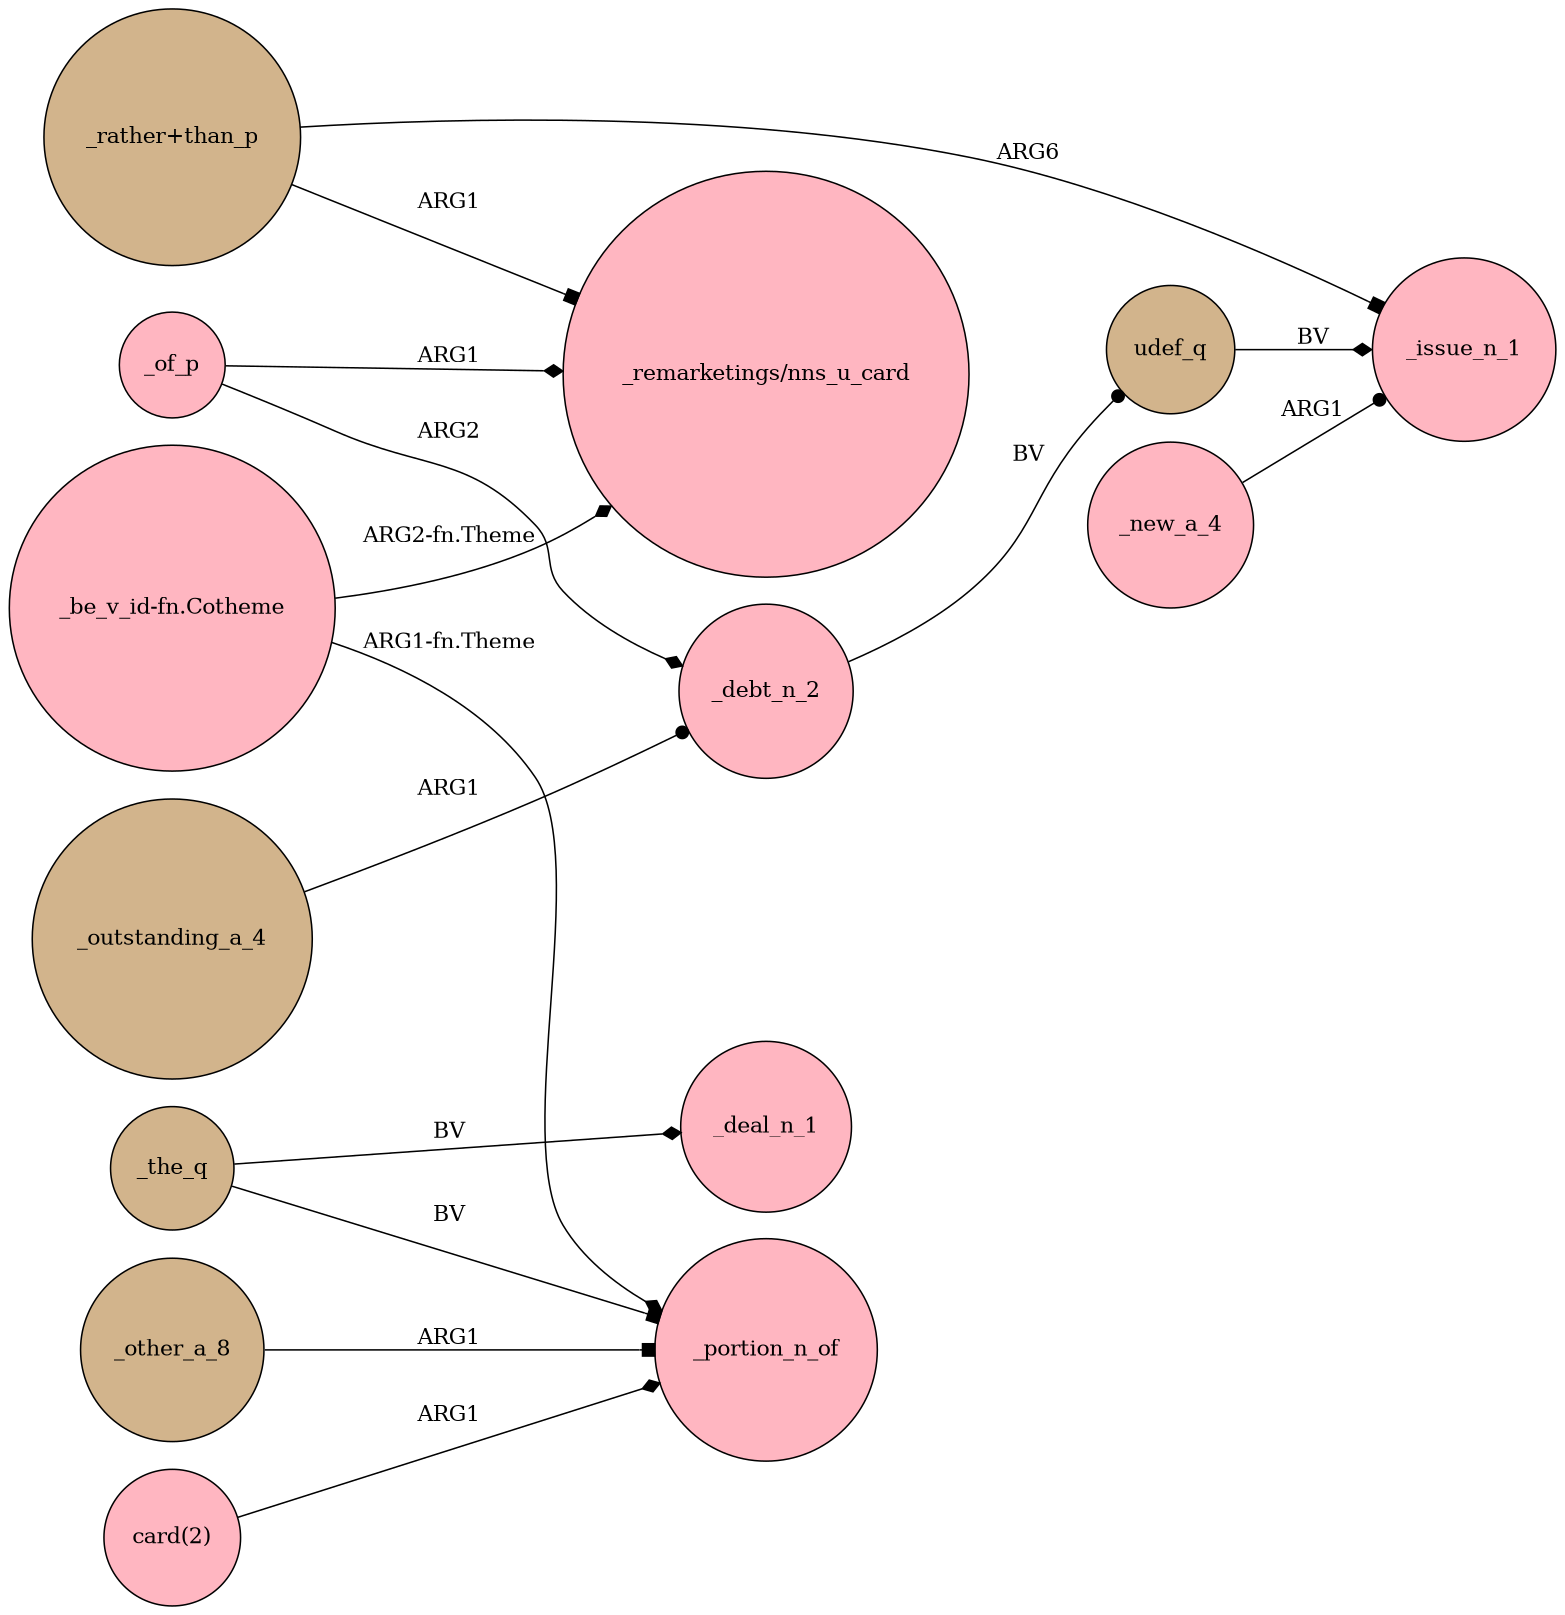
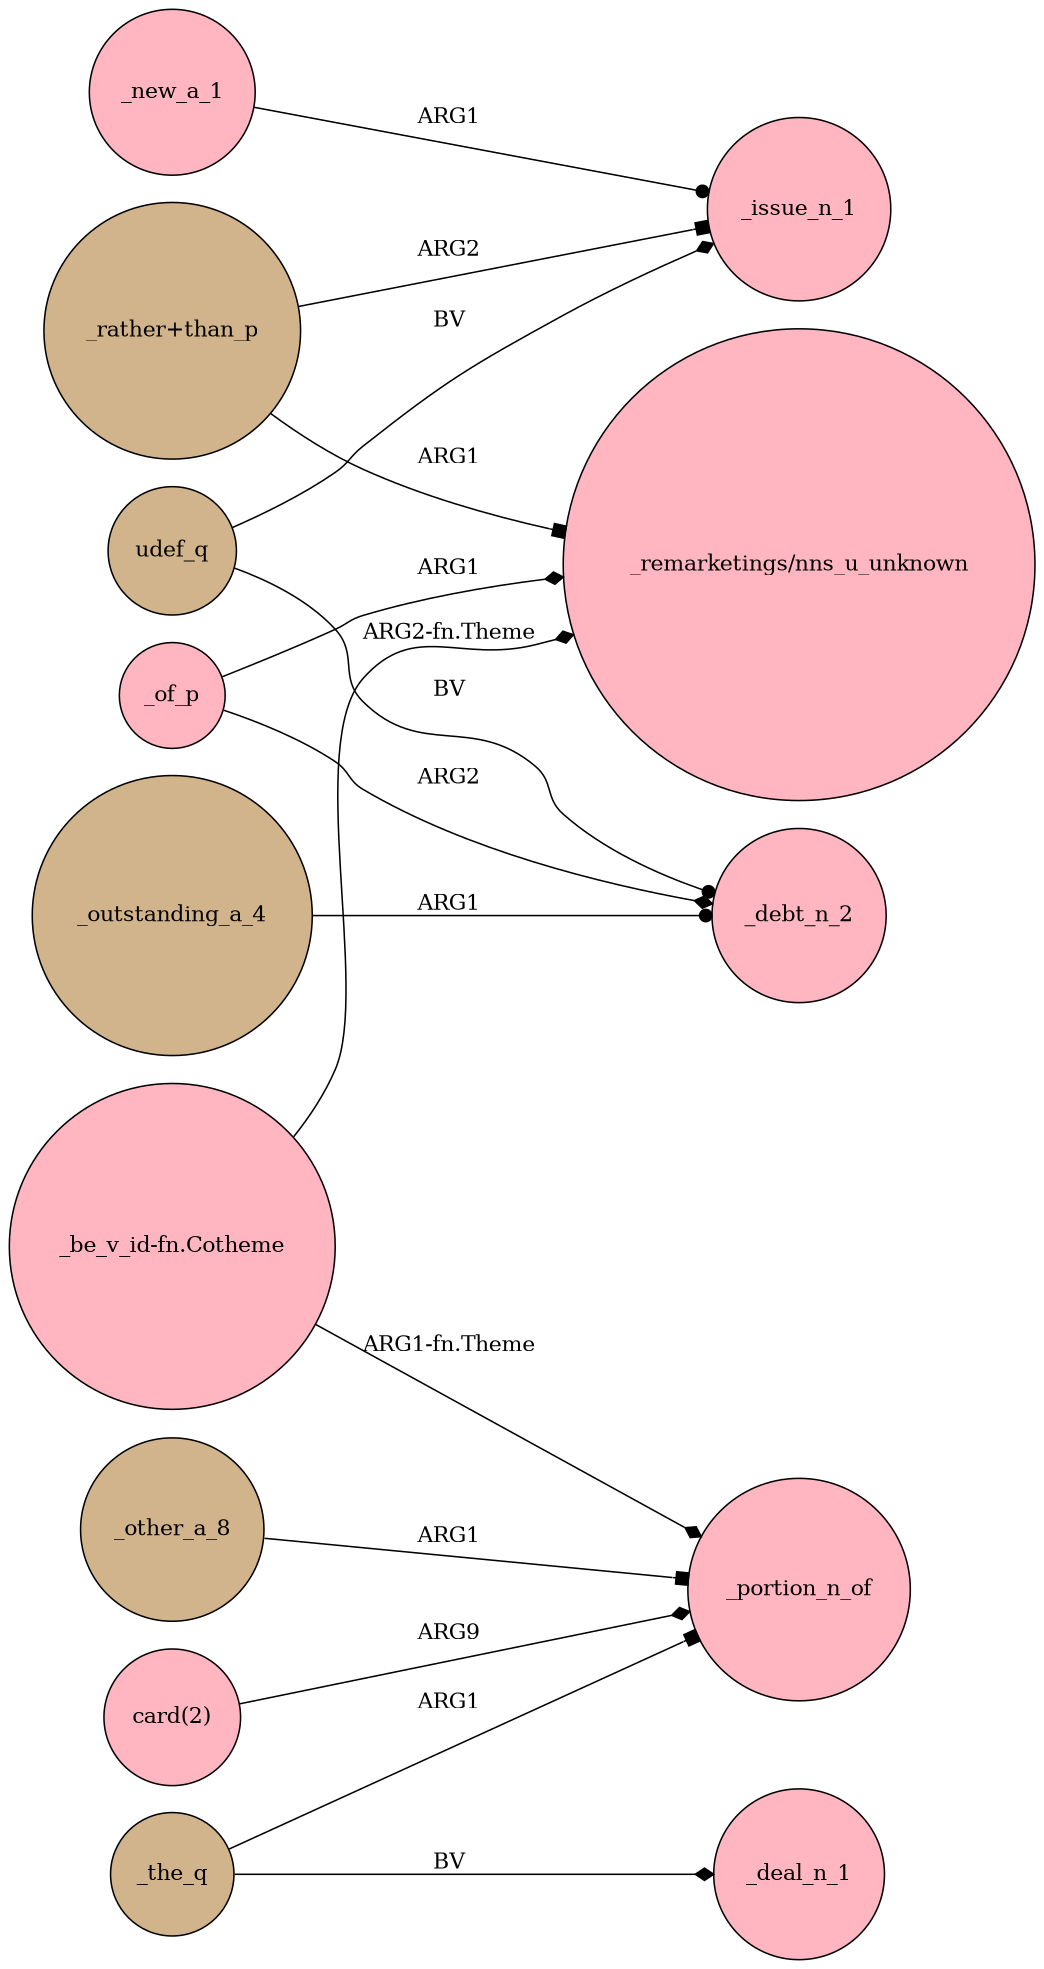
edge "_rather+than_p" -> "_issue_n_1": label "ARG6" -> "ARG2"
node "_remarketings/nns_u_card": label "_remarketings/nns_u_card" -> "_remarketings/nns_u_unknown"
node "_new_a_4": label "_new_a_4" -> "_new_a_1"
edge "_debt_n_2" -> "udef_q": reversed
edge "_the_q" -> "_portion_n_of": label "BV" -> "ARG1"
edge "card(2)" -> "_portion_n_of": label "ARG1" -> "ARG9"
